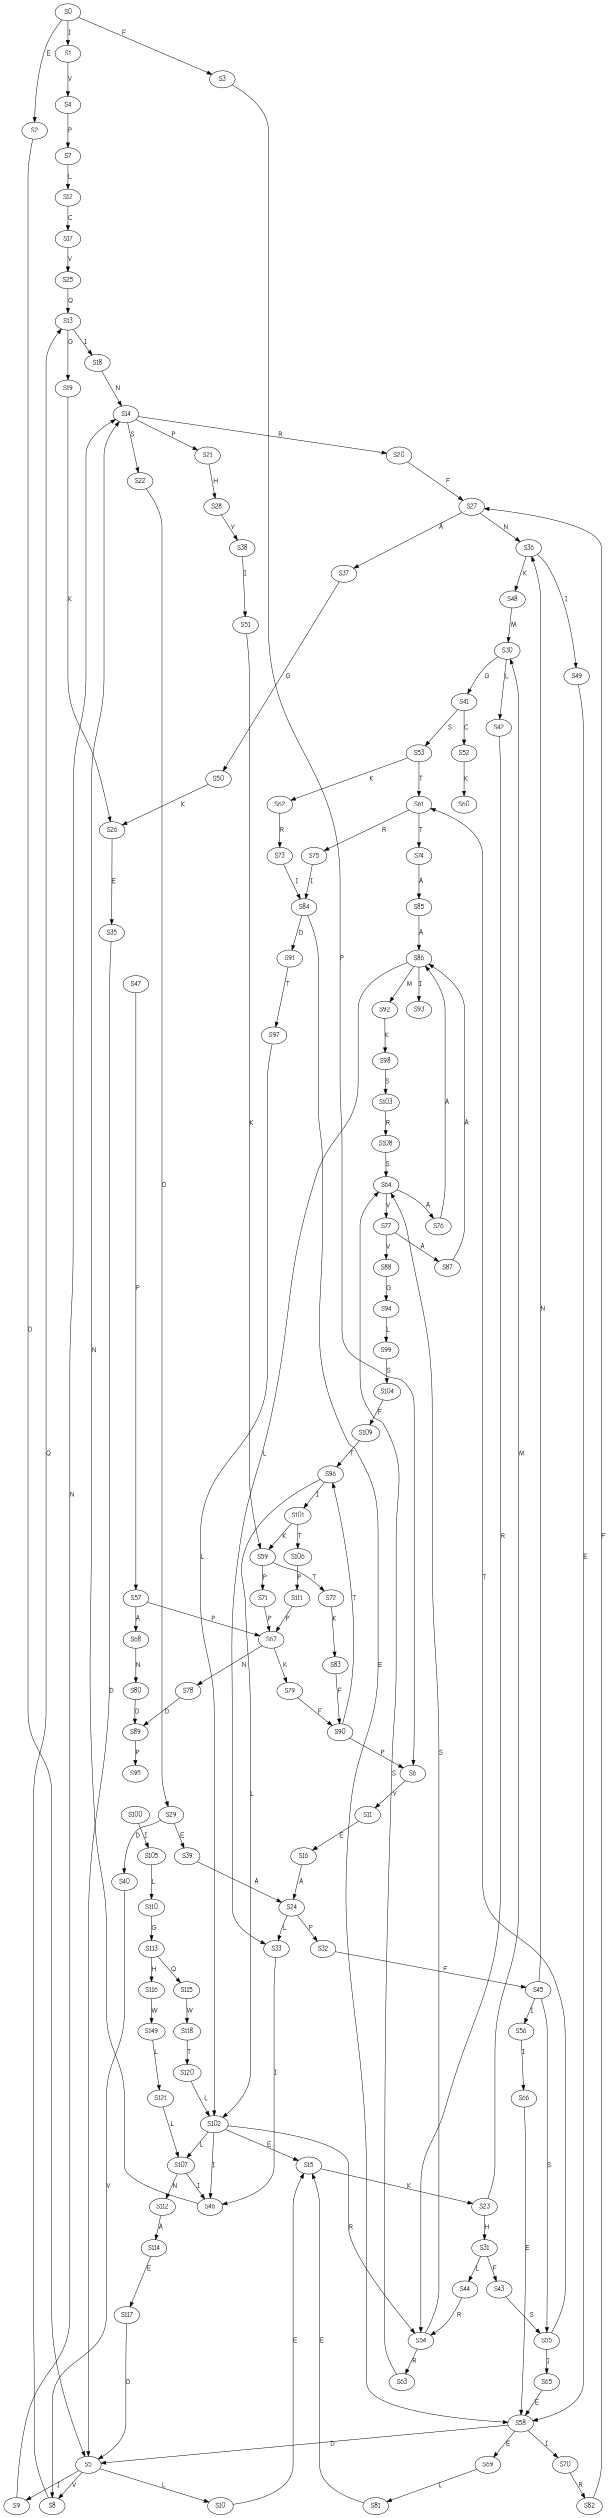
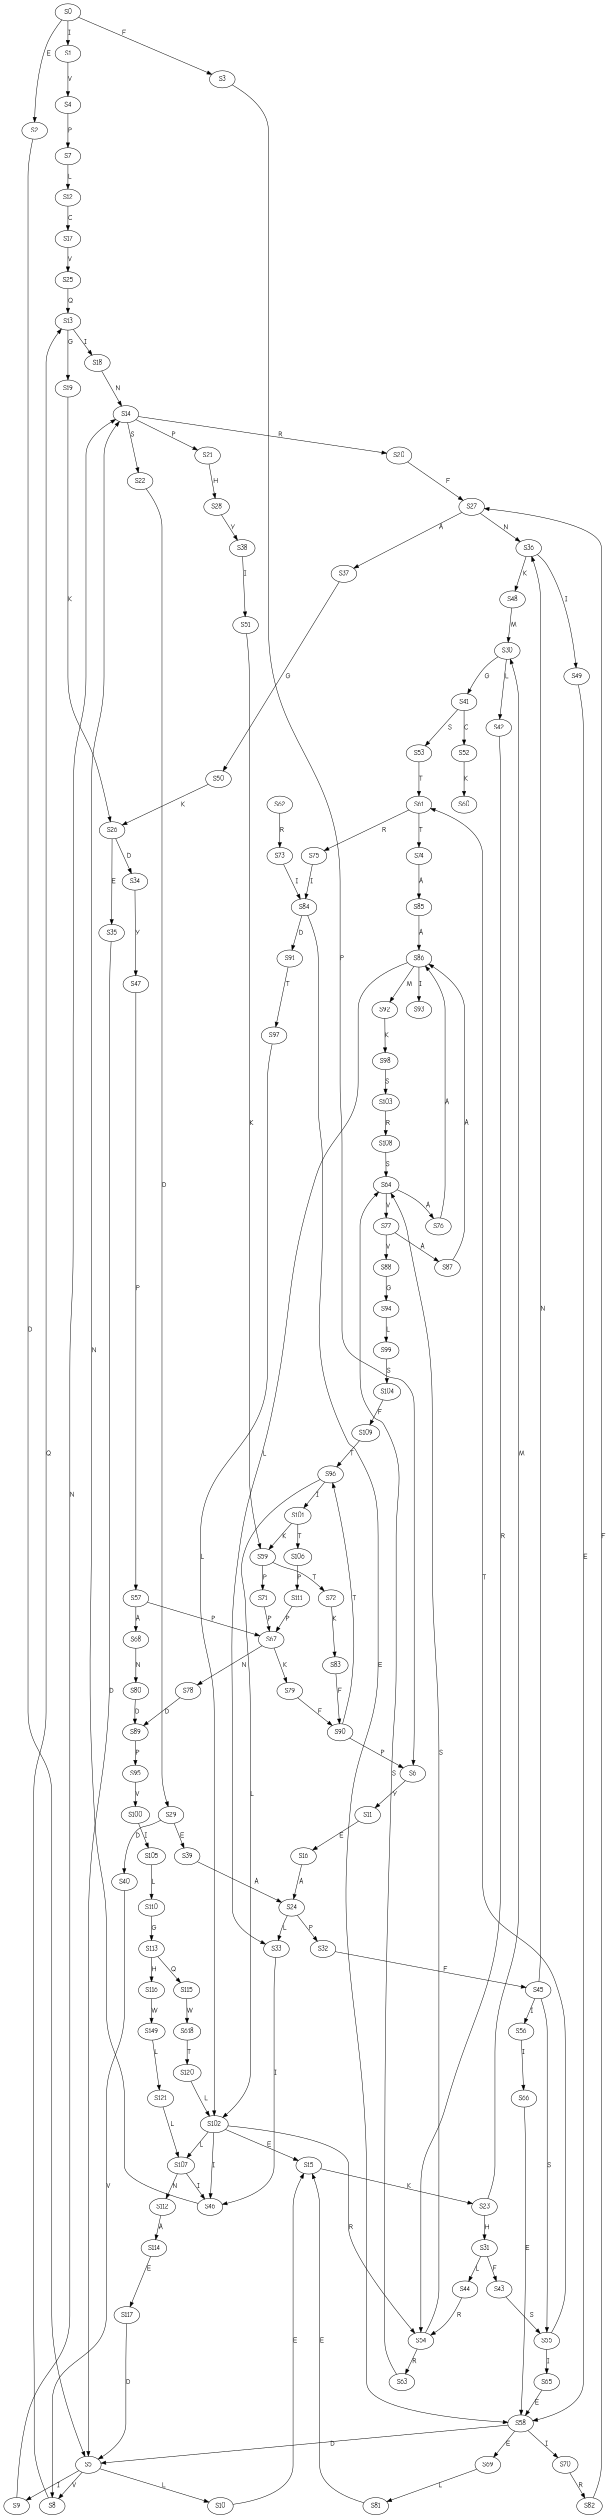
edge "S53" -> "S62": removed, label "K"
node "S34": added
edge "S95" -> "S100": added, label "V"
node "S118": label "S118" -> "S618"
